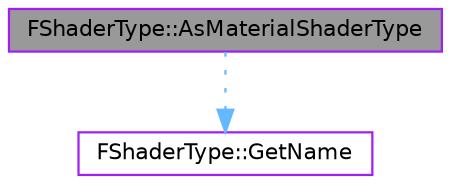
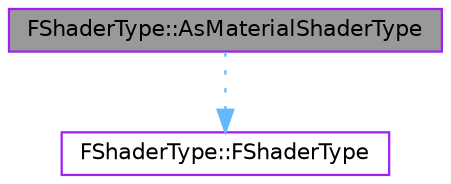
node "FShaderType::GetName": label "FShaderType::GetName" -> "FShaderType::FShaderType"
